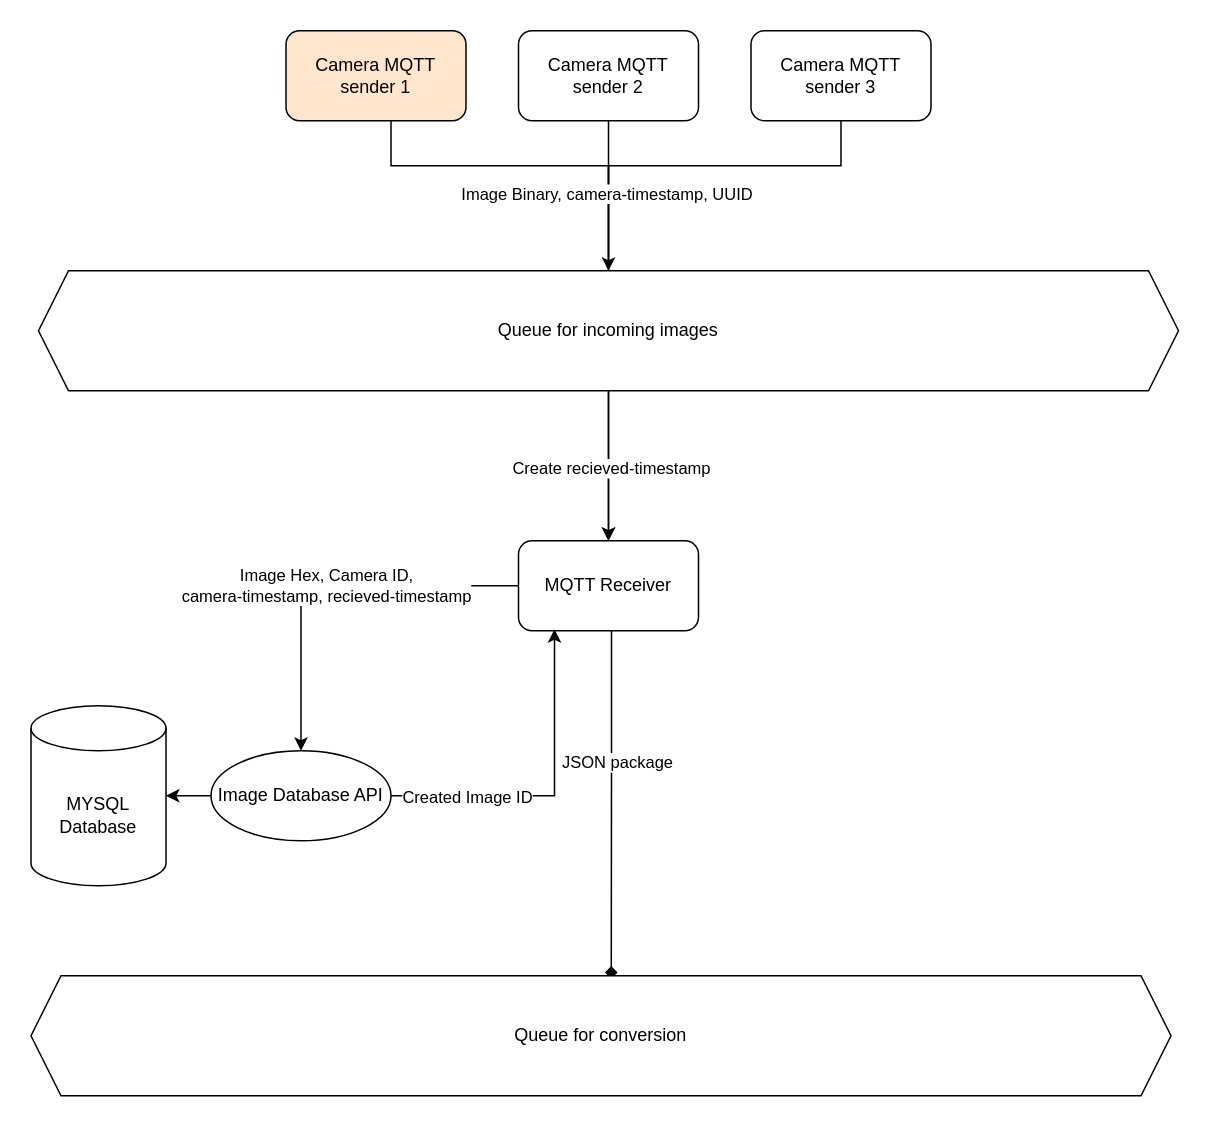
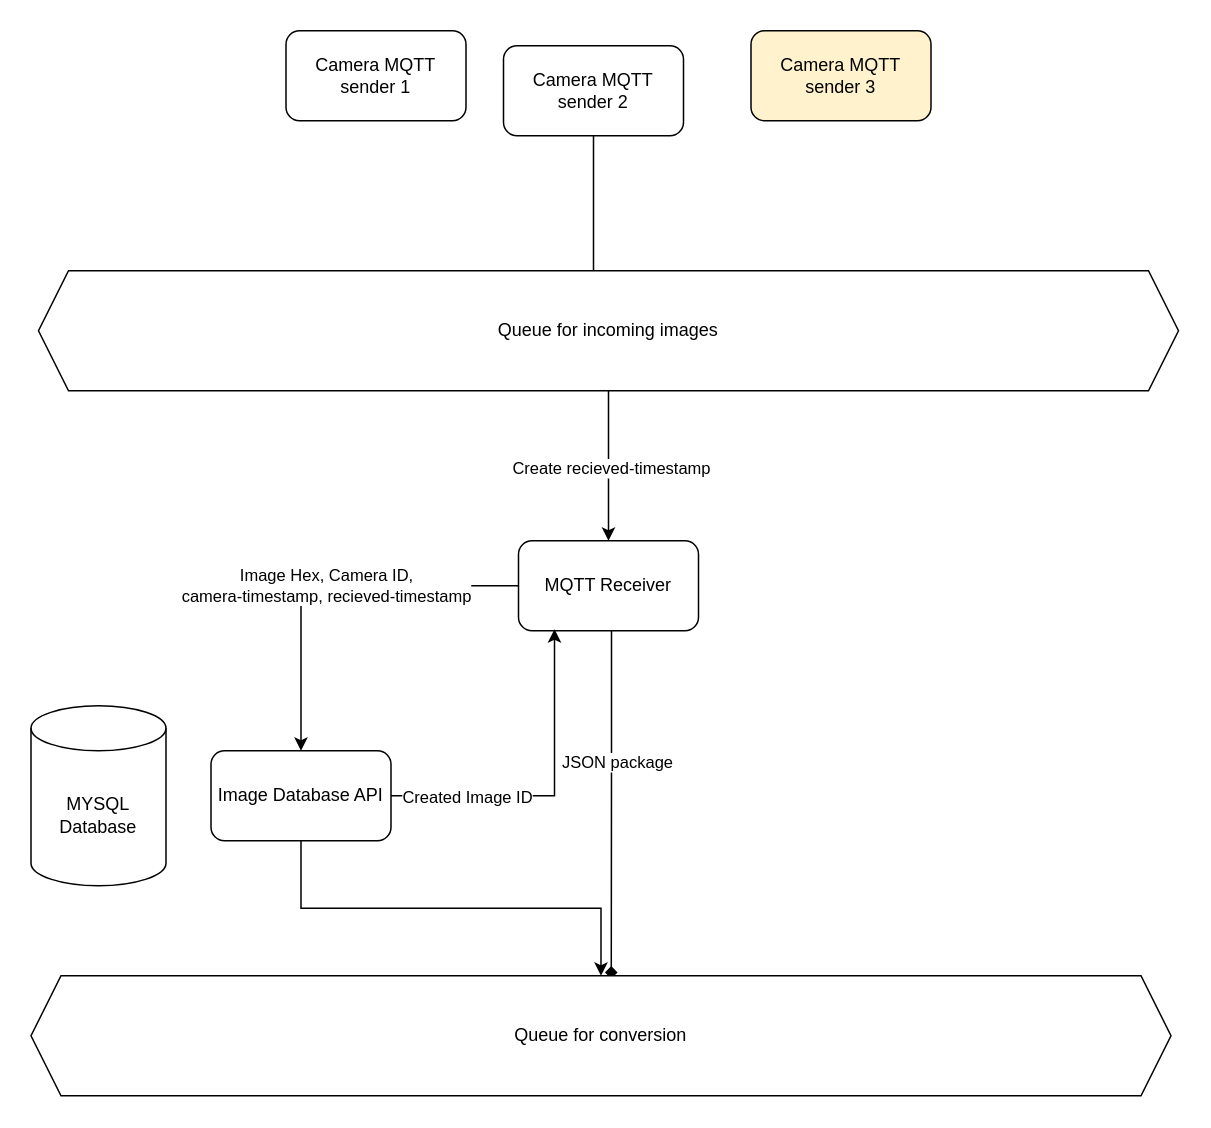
node "Camera MQTT sender 1": fillcolor #ffe6cc -> #ffffff
node "Camera MQTT sender 2": moved (608, 76) -> (593, 91)
node "Camera MQTT sender 3": fillcolor #ffffff -> #fff2cc
edge "Camera MQTT sender 1" -> "MQTT Receiver": removed
edge "Camera MQTT sender 3" -> "Queue for incoming images": removed, label "Image Binary, camera-timestamp, UUID"
edge "Image Database API" -> "MYSQL Database": now "Image Database API" -> "Queue for conversion"
node "Image Database API": shape ellipse -> rounded rectangle
